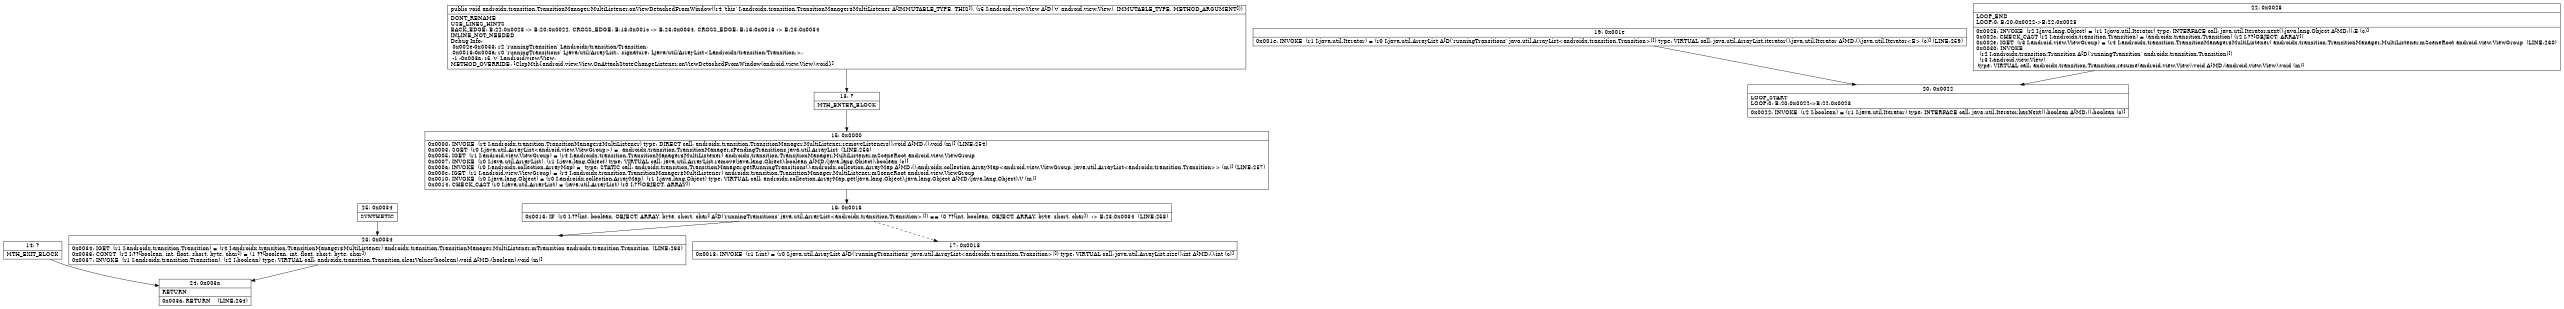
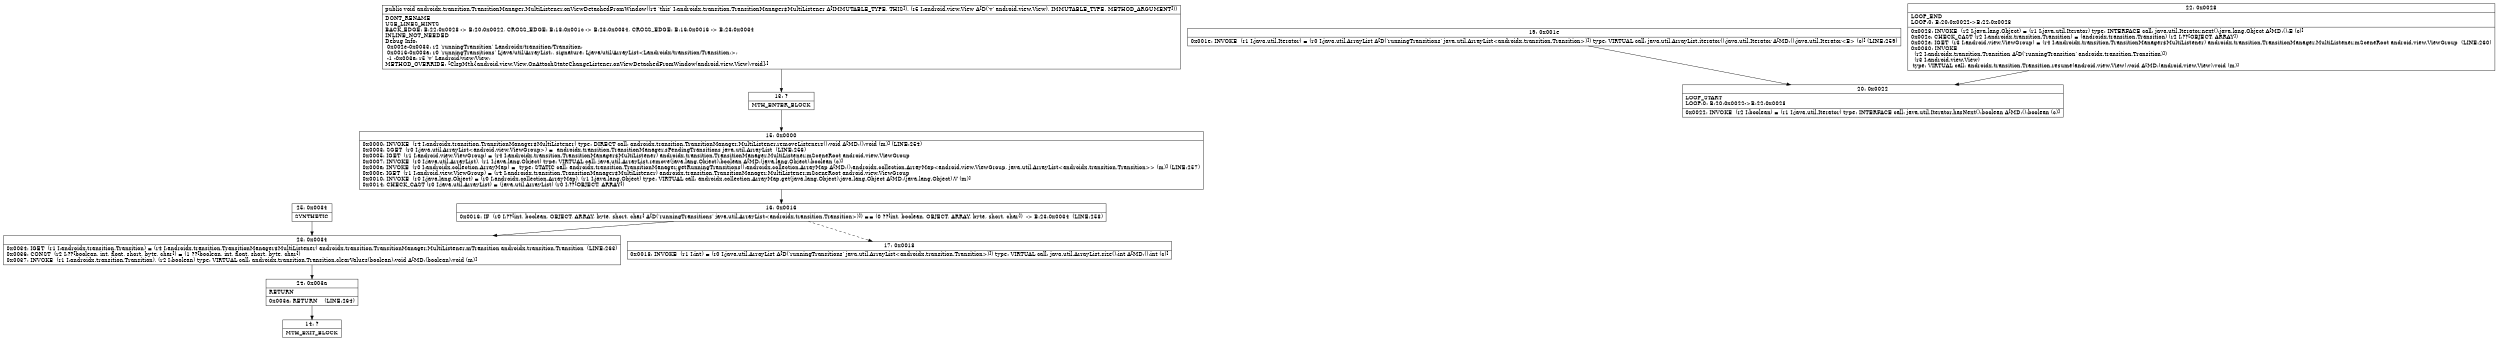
edge "14: ?" -> "24: 0x003a": reversed
